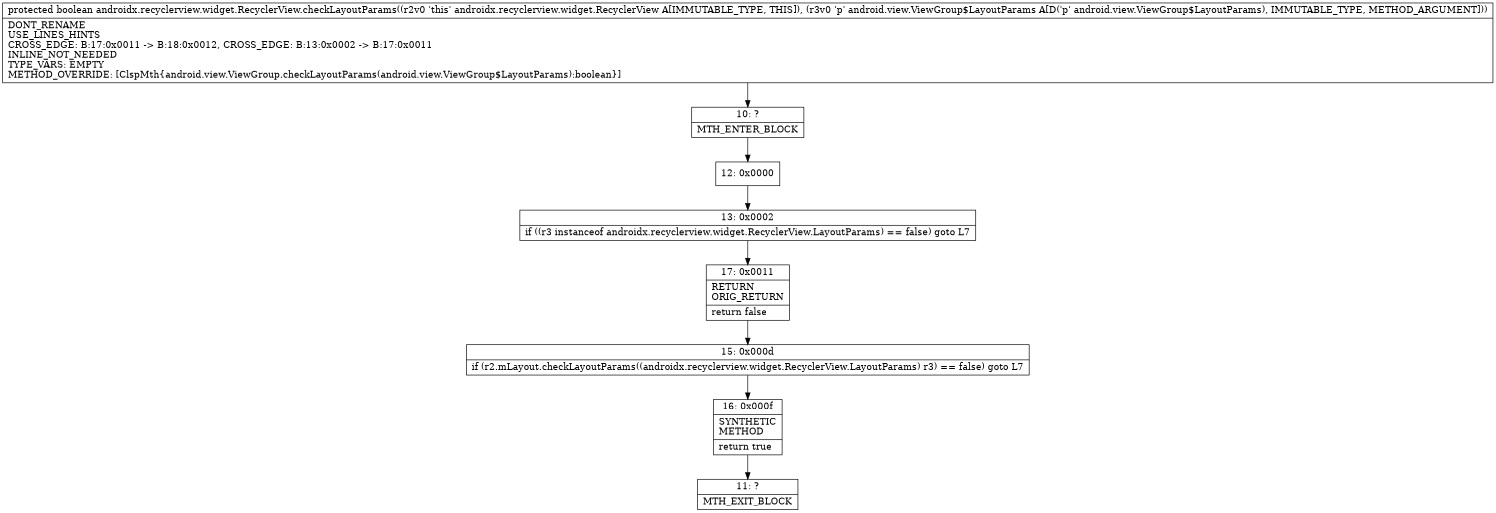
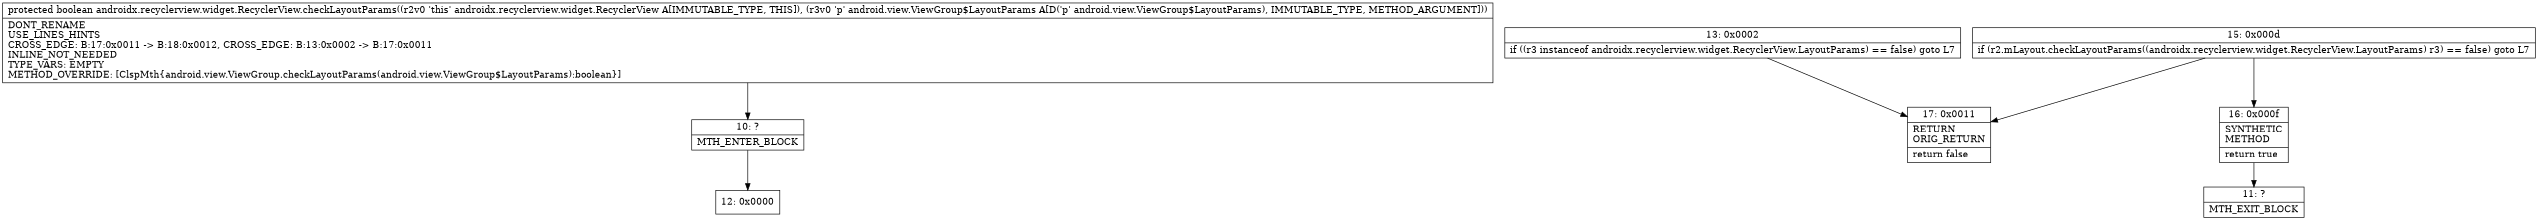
edge "12: 0x0000" -> "13: 0x0002": removed
edge "17: 0x0011" -> "15: 0x000d": reversed
